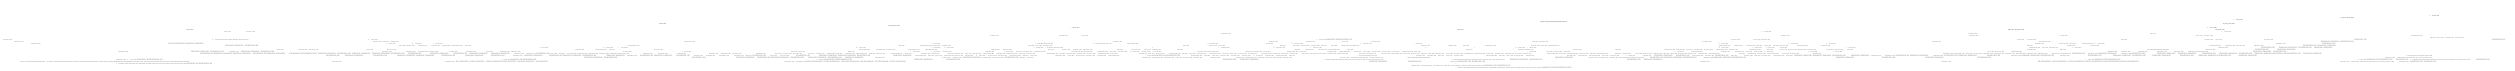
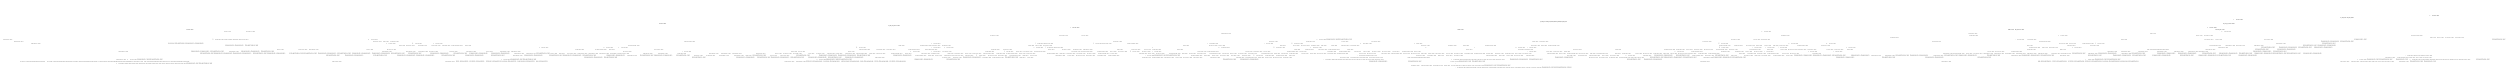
edge "s58" -> "s63": now "s58" -> "s54"
